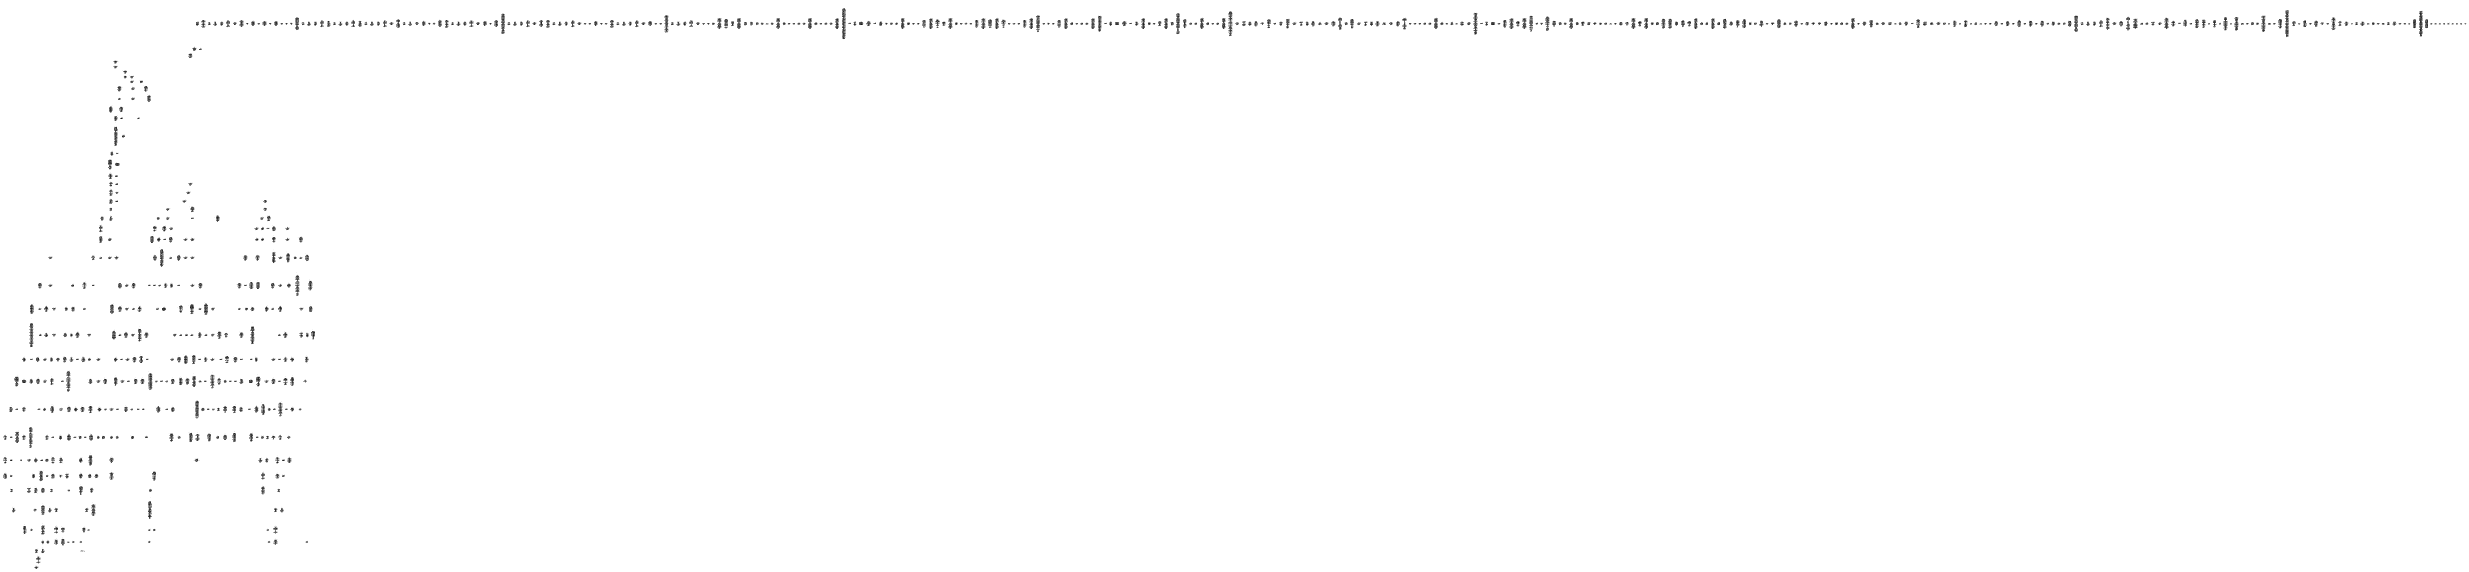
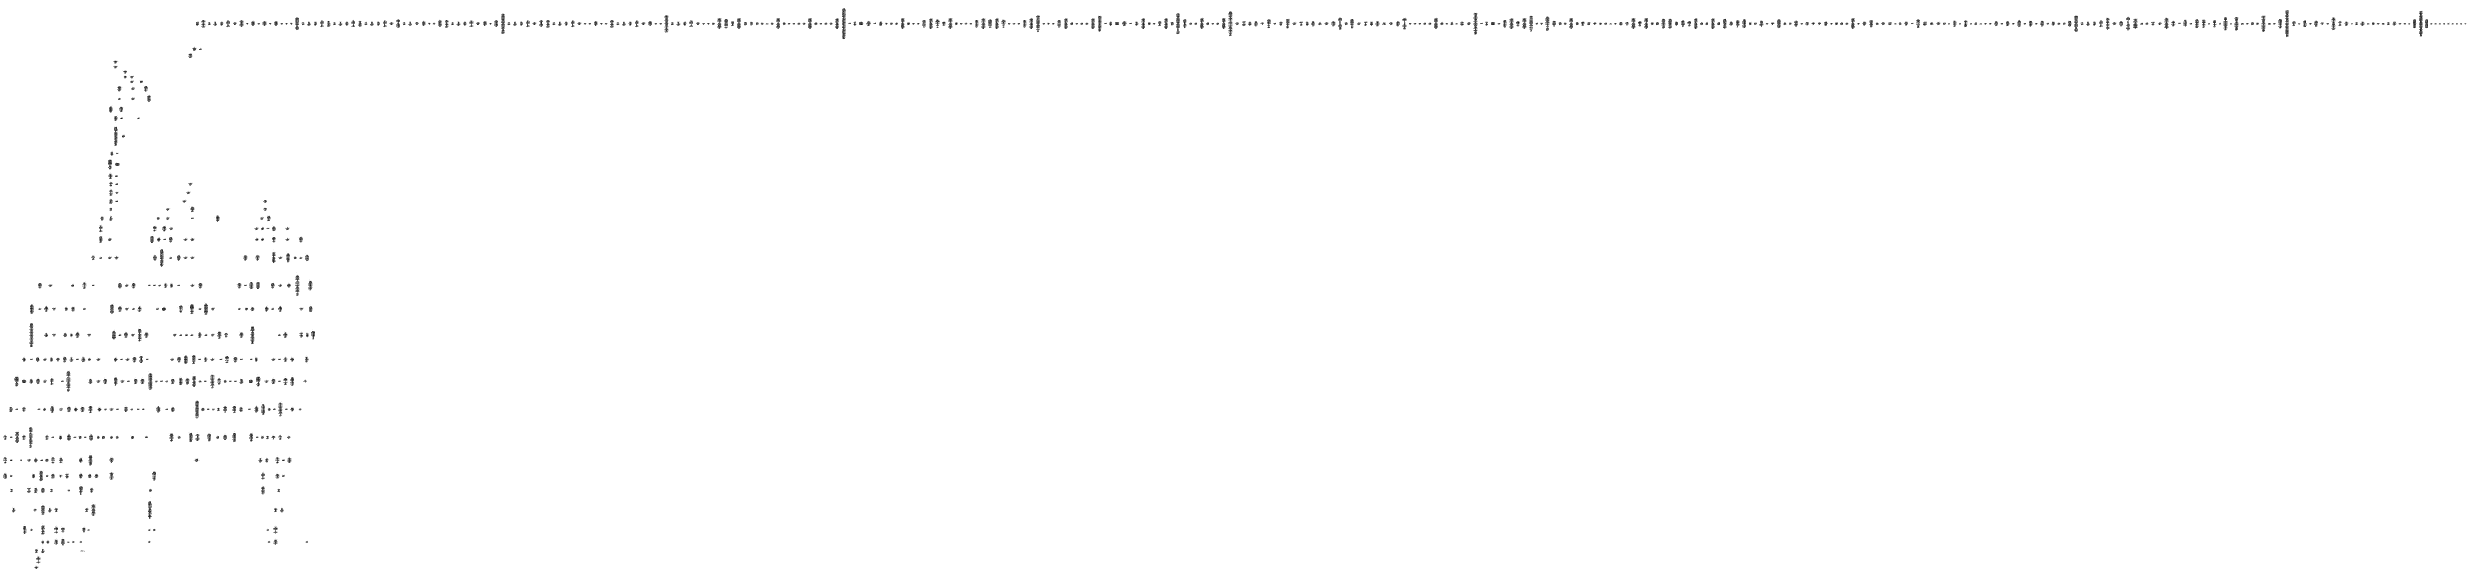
node "# 0x173 PUSHX LogicData EQ PUSHX Data JUMPI": removed
node "# 0x9fa PUSHX Data REVERT": removed
